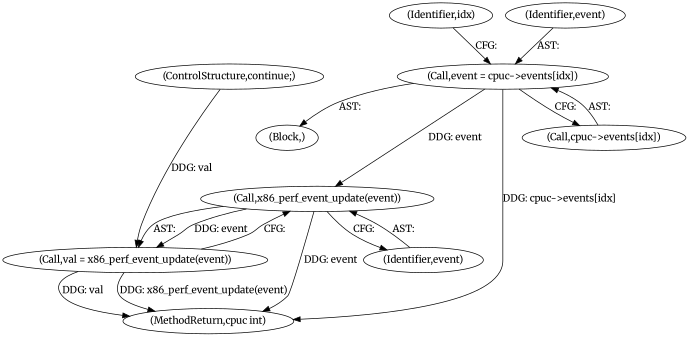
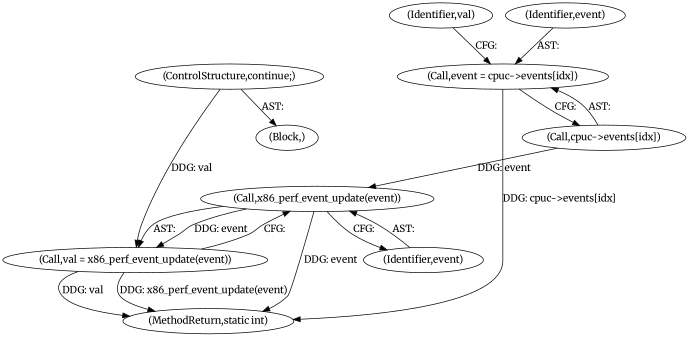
node "(Identifier,idx)": label "(Identifier,idx)" -> "(Identifier,val)"
edge "(Call,event = cpuc->events[idx])" -> "(Block,)": now "(ControlStructure,continue;)" -> "(Block,)"
edge "(Call,event = cpuc->events[idx])" -> "(Call,x86_perf_event_update(event))": now "(Call,cpuc->events[idx])" -> "(Call,x86_perf_event_update(event))"
node "(MethodReturn,cpuc int)": label "(MethodReturn,cpuc int)" -> "(MethodReturn,static int)"
